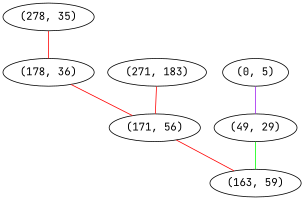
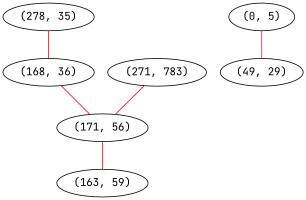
node "(178, 36)": label "(178, 36)" -> "(168, 36)"
node "(271, 183)": label "(271, 183)" -> "(271, 783)"
edge "(49, 29)" -- "(163, 59)": removed
